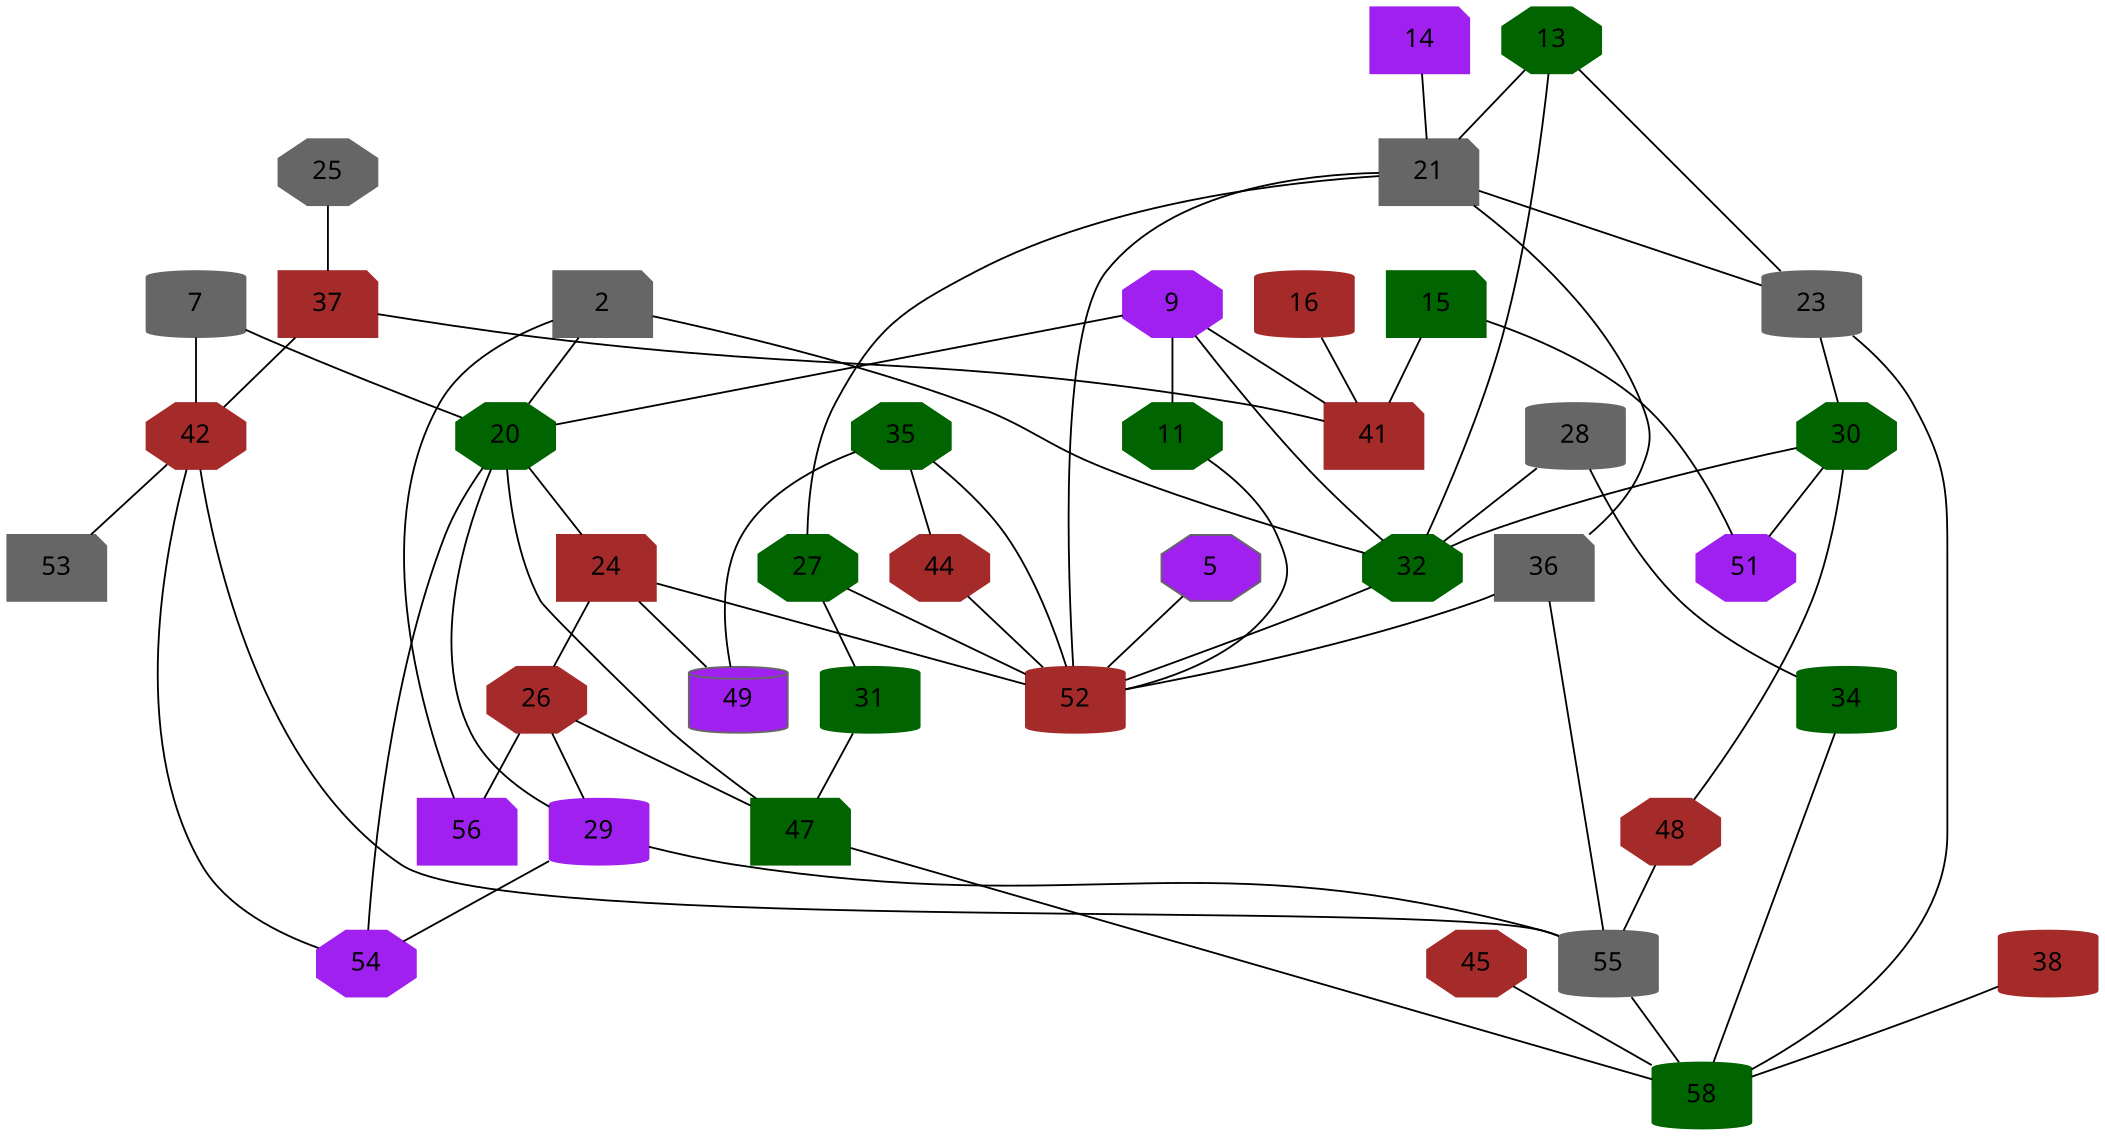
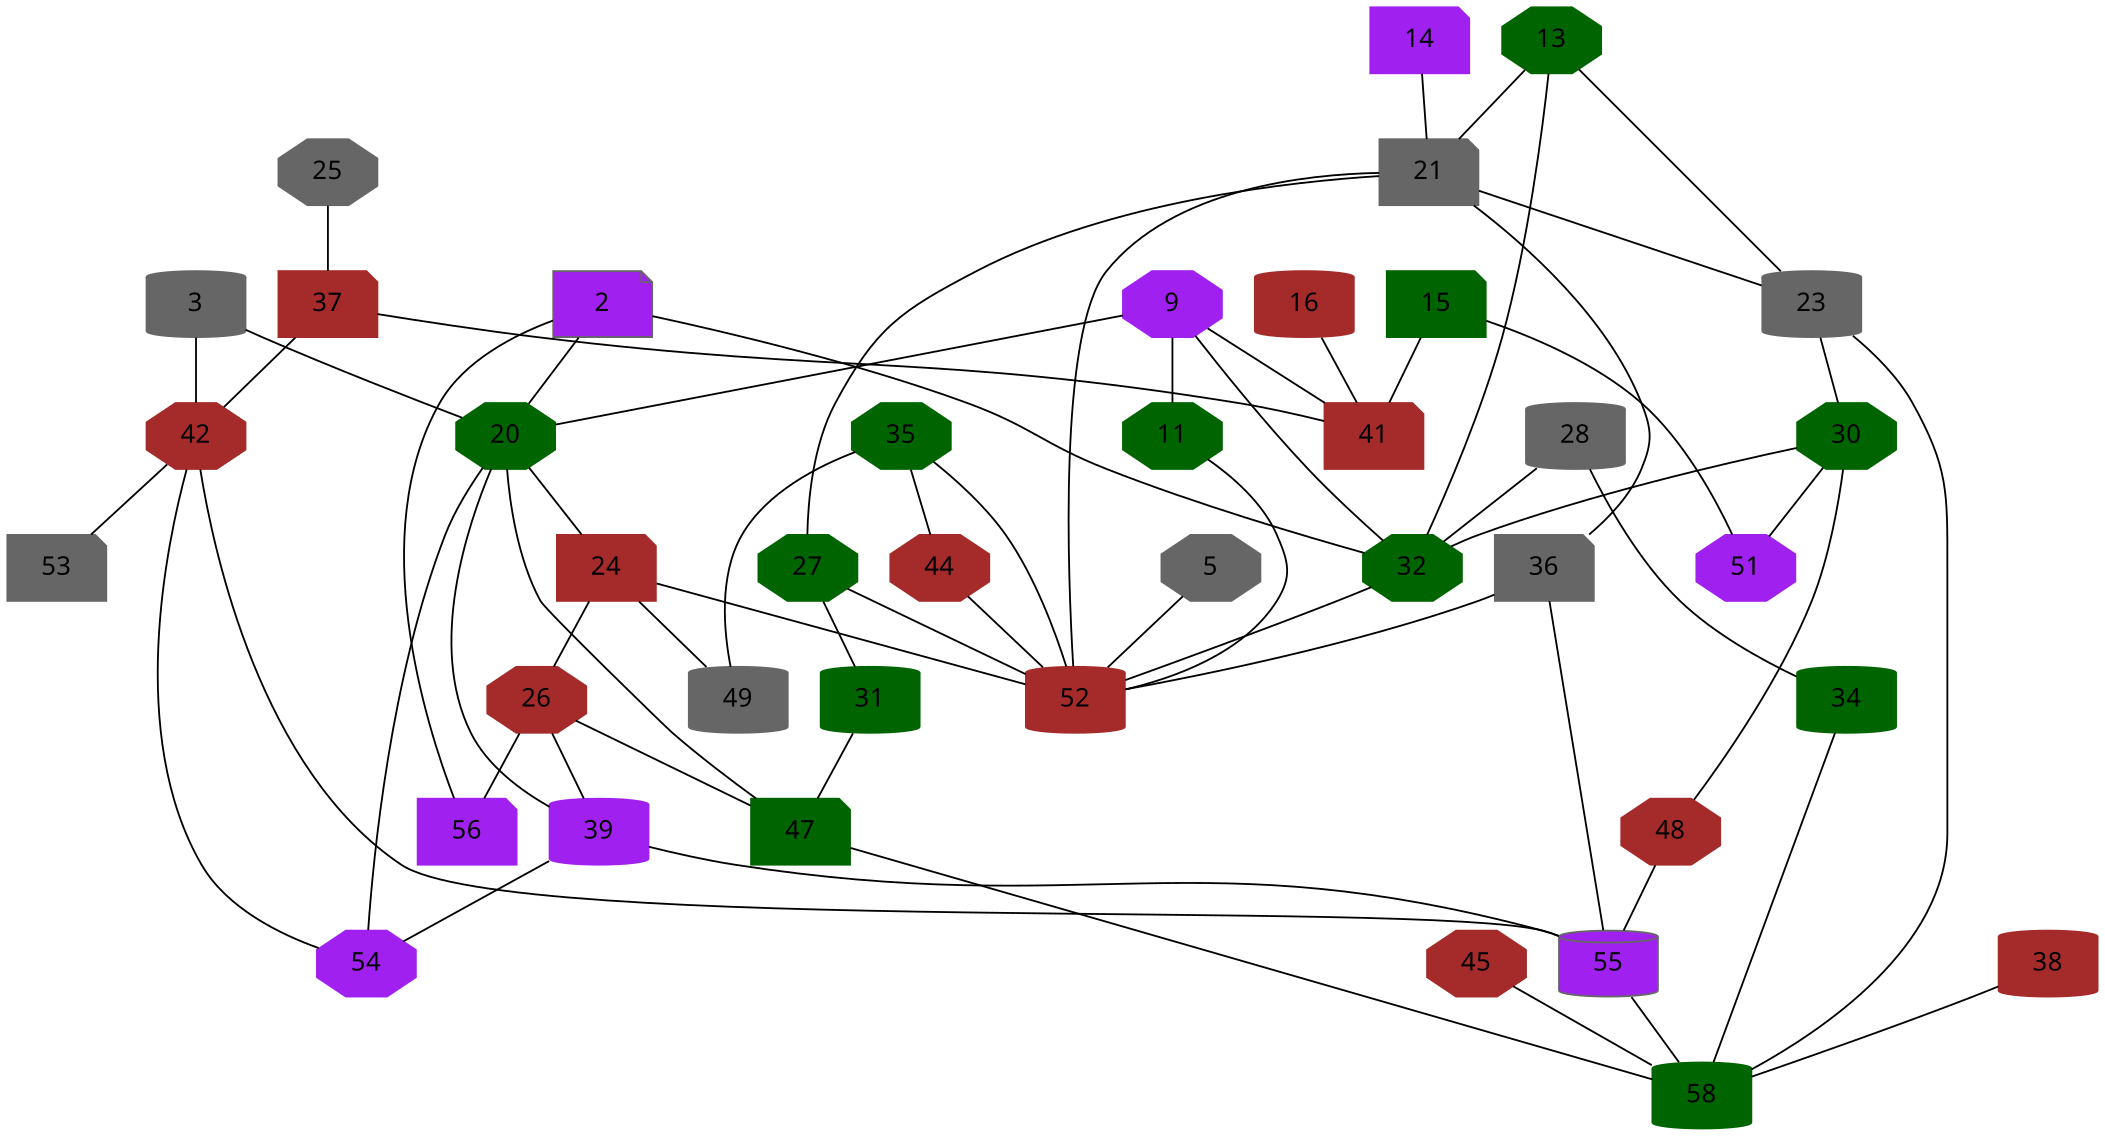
node "7": label "7" -> "3"
node "2": fillcolor gray40 -> purple
node "5": fillcolor purple -> gray40
node "49": fillcolor purple -> gray40
node "29": label "29" -> "39"
node "55": fillcolor gray40 -> purple
